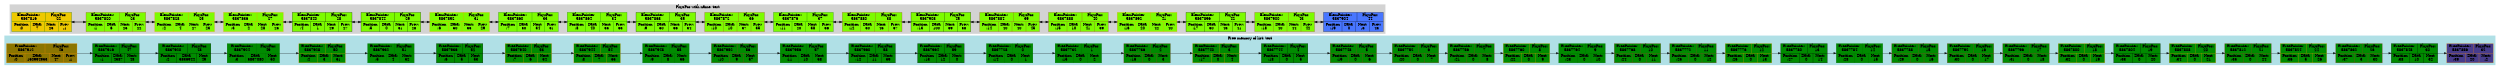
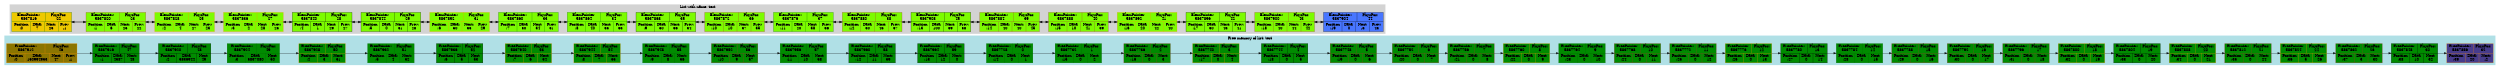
cluster "PhysPos with name: test": label "PhysPos with name: test" -> "List with name: test"
